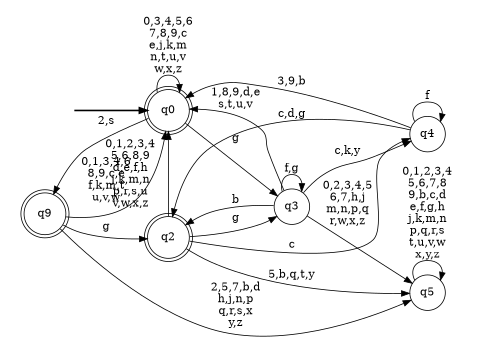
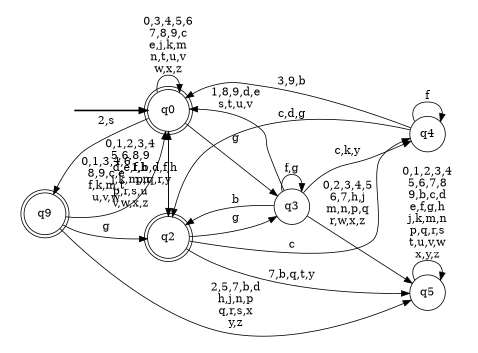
edge "q0" -> "q2": added, label "1,b,d,f,h p,q,r,y"
edge "q2" -> "q5": label "5,b,q,t,y" -> "7,b,q,t,y"
